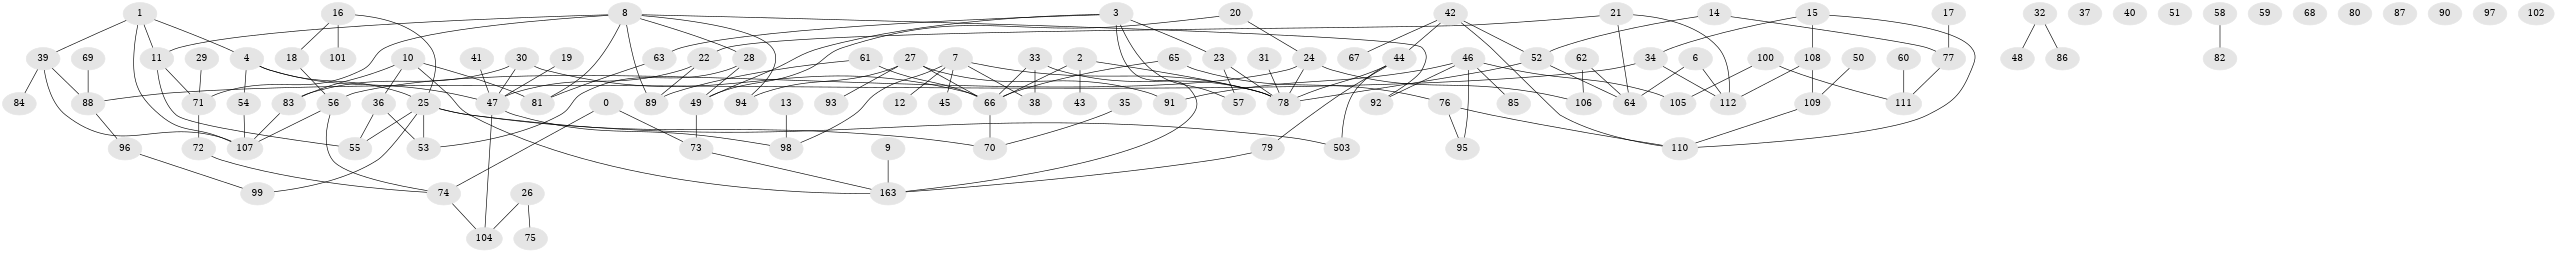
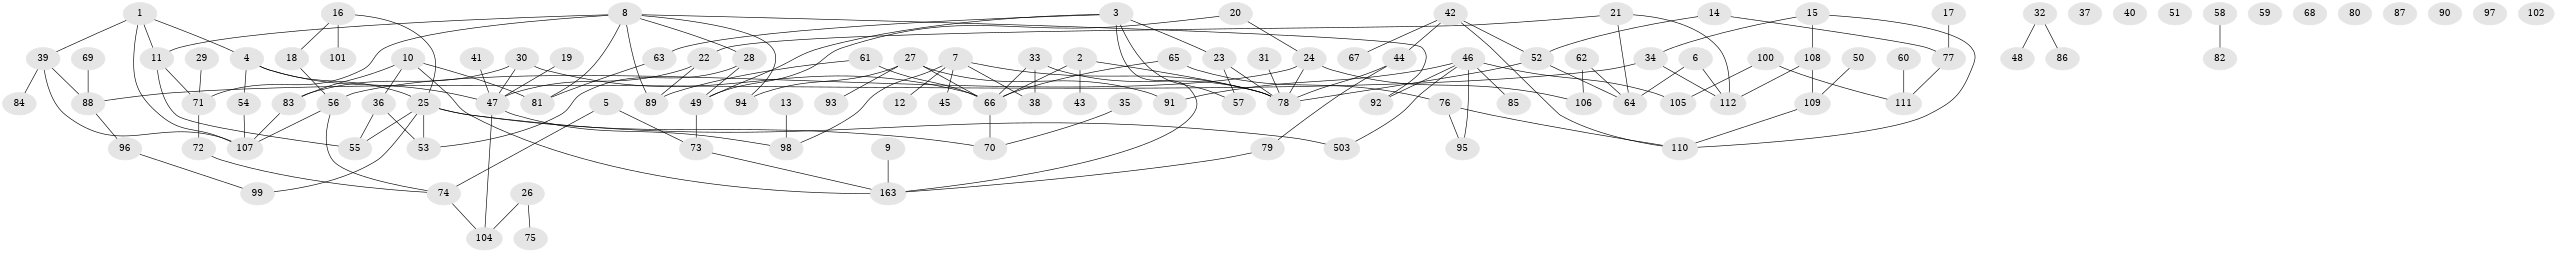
edge "44" -- "503": now "46" -- "503"
node "0": label "0" -> "5"
